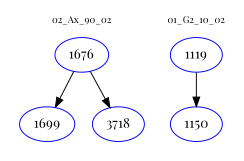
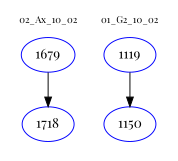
cluster "02_Ax_90_02": label "02_Ax_90_02" -> "02_Ax_10_02"
node "1676": label "1676" -> "1679"
node "1699": removed
node "3718": label "3718" -> "1718"
